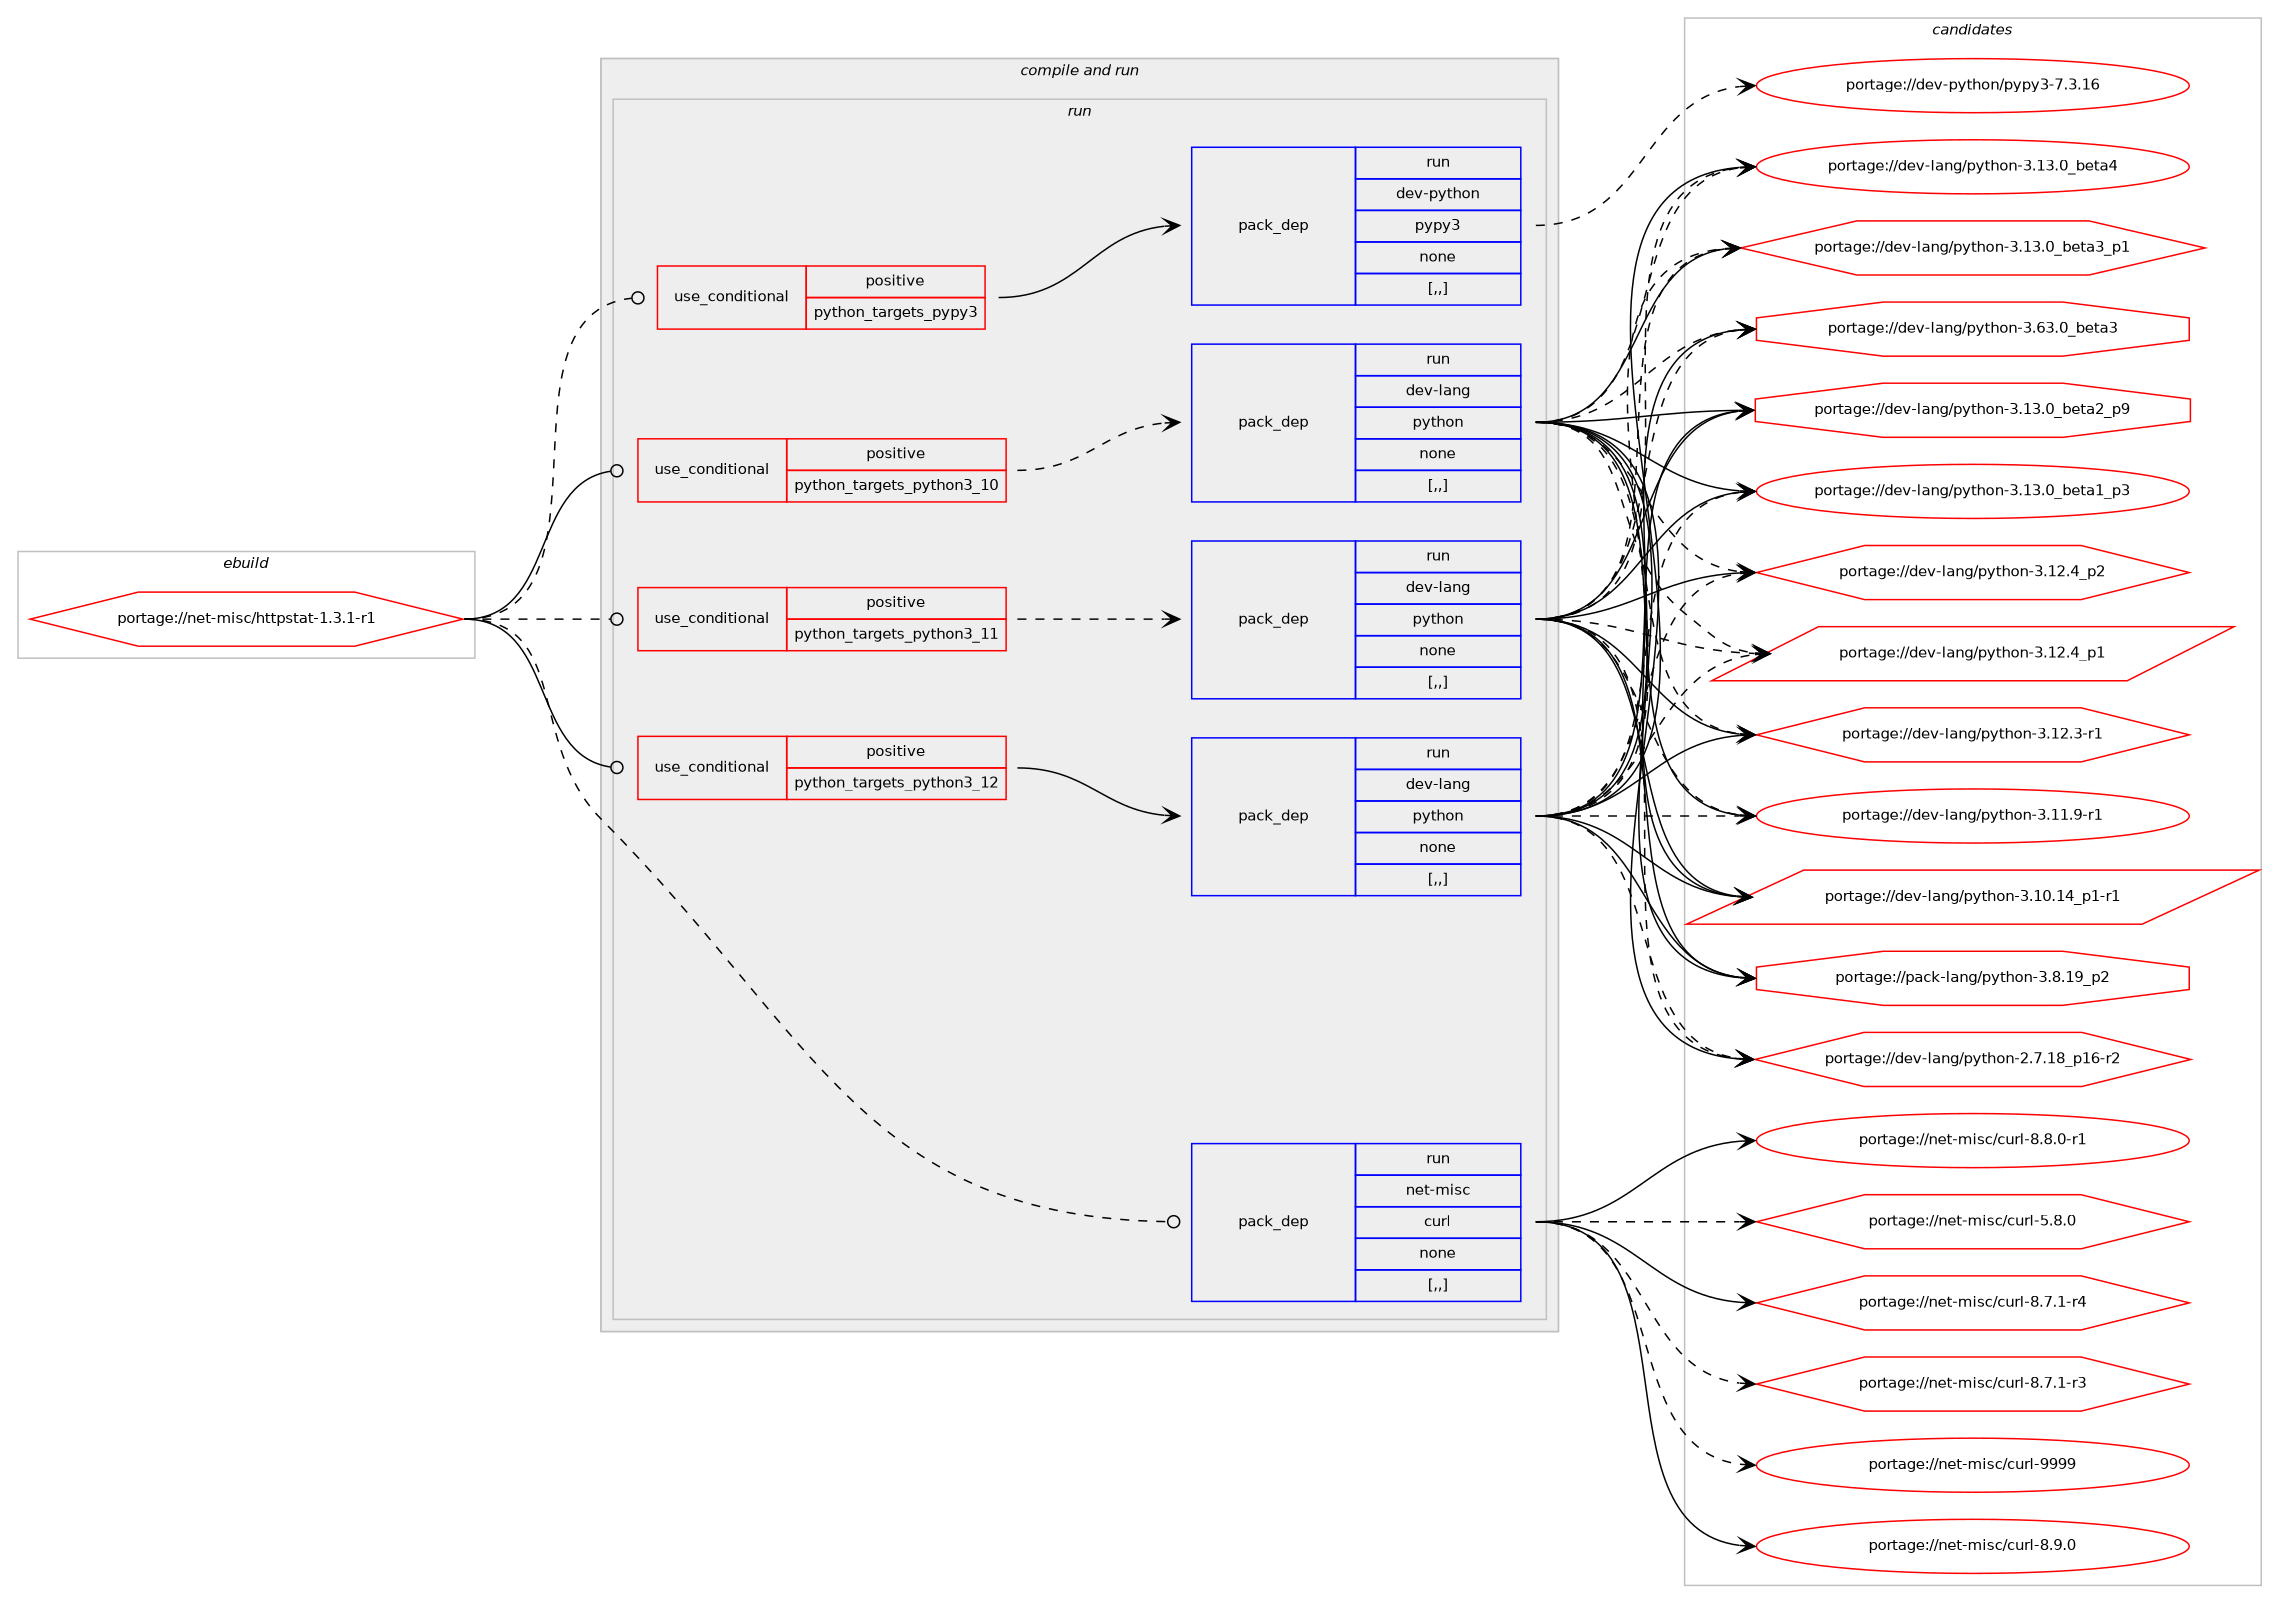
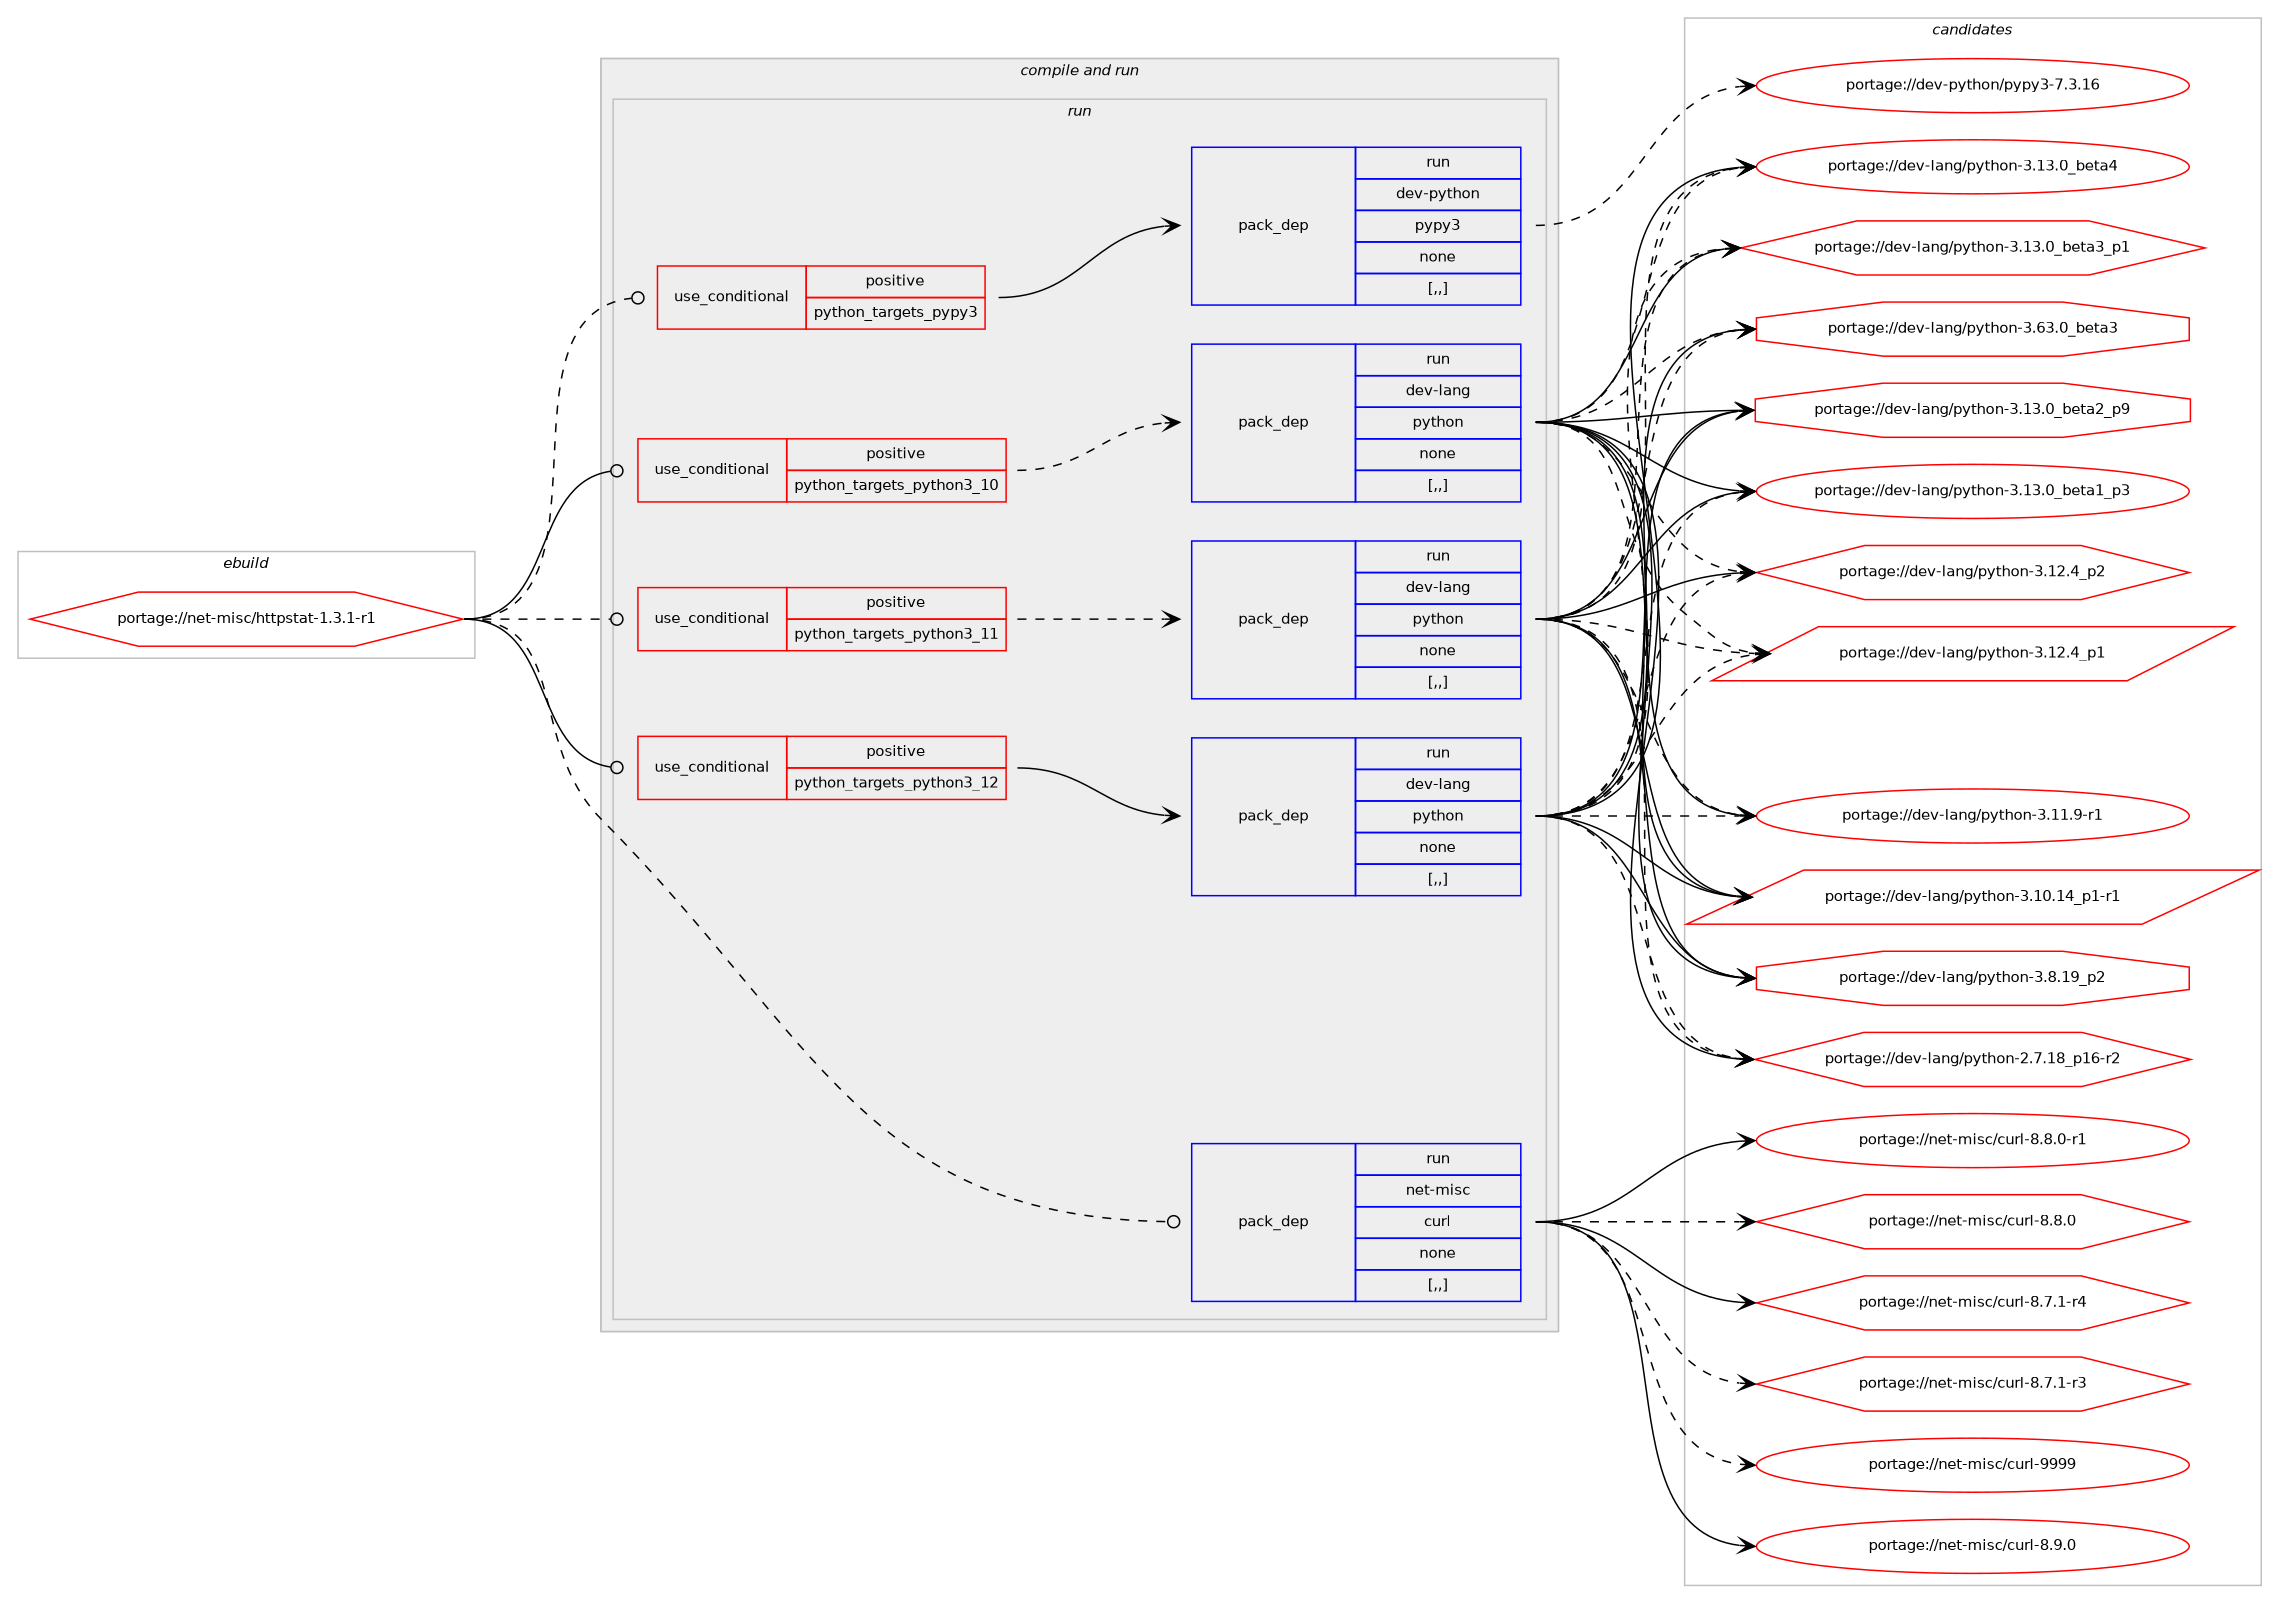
node "portage://dev-lang/python-3.12.3-r1": removed
node "portage://pack-lang/python-3.8.19_p2": label "portage://pack-lang/python-3.8.19_p2" -> "portage://dev-lang/python-3.8.19_p2"
node "portage://net-misc/curl-5.8.0": label "portage://net-misc/curl-5.8.0" -> "portage://net-misc/curl-8.8.0"
